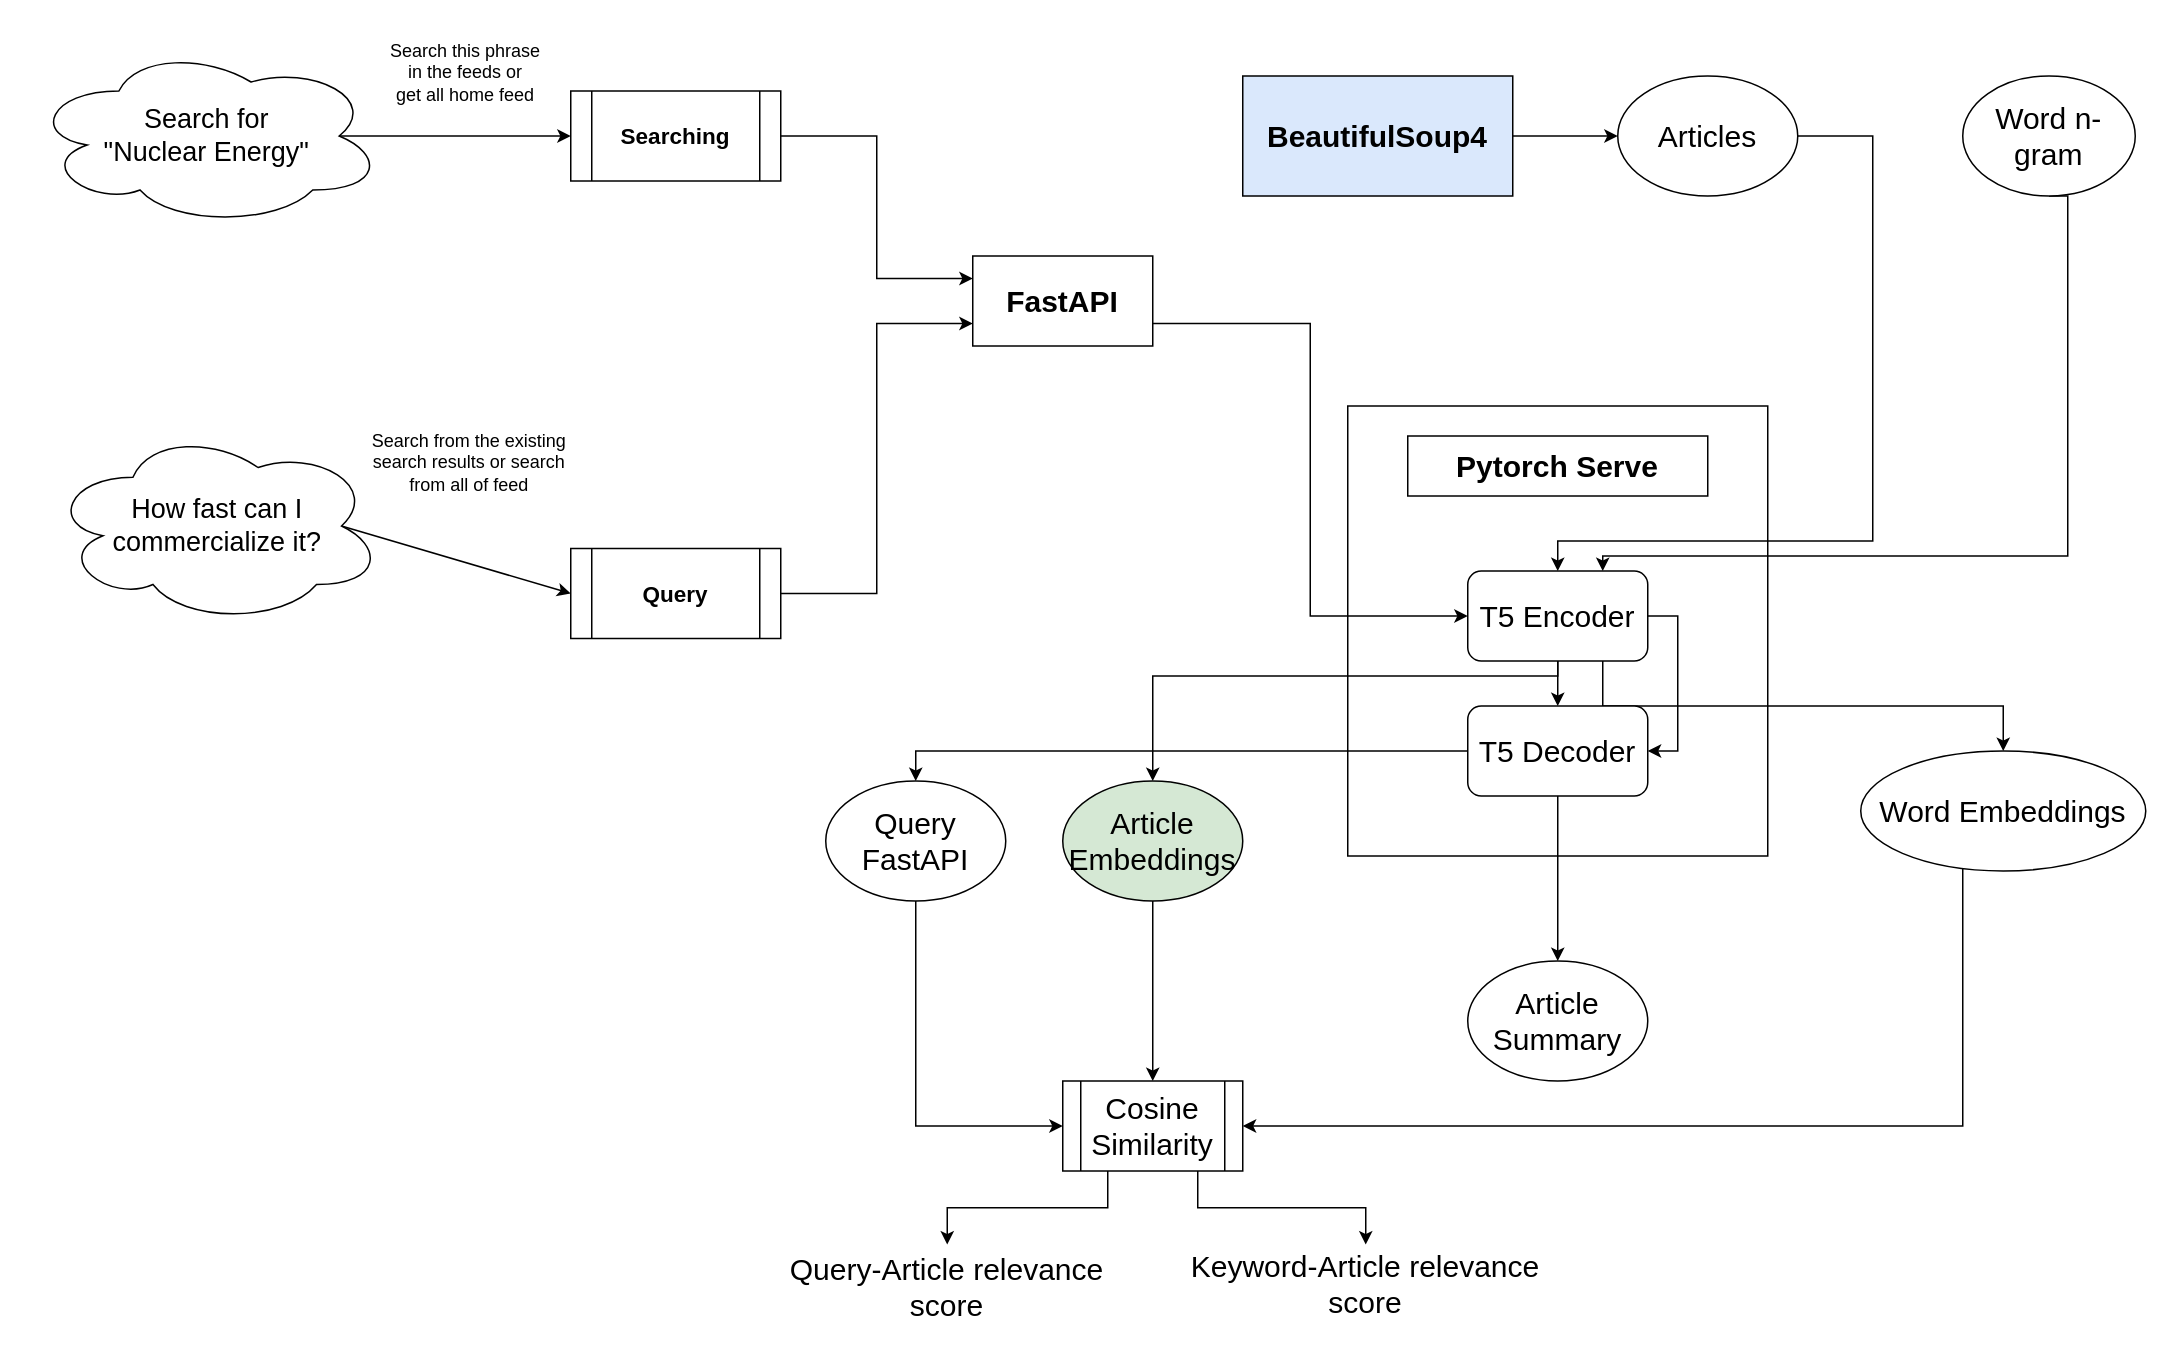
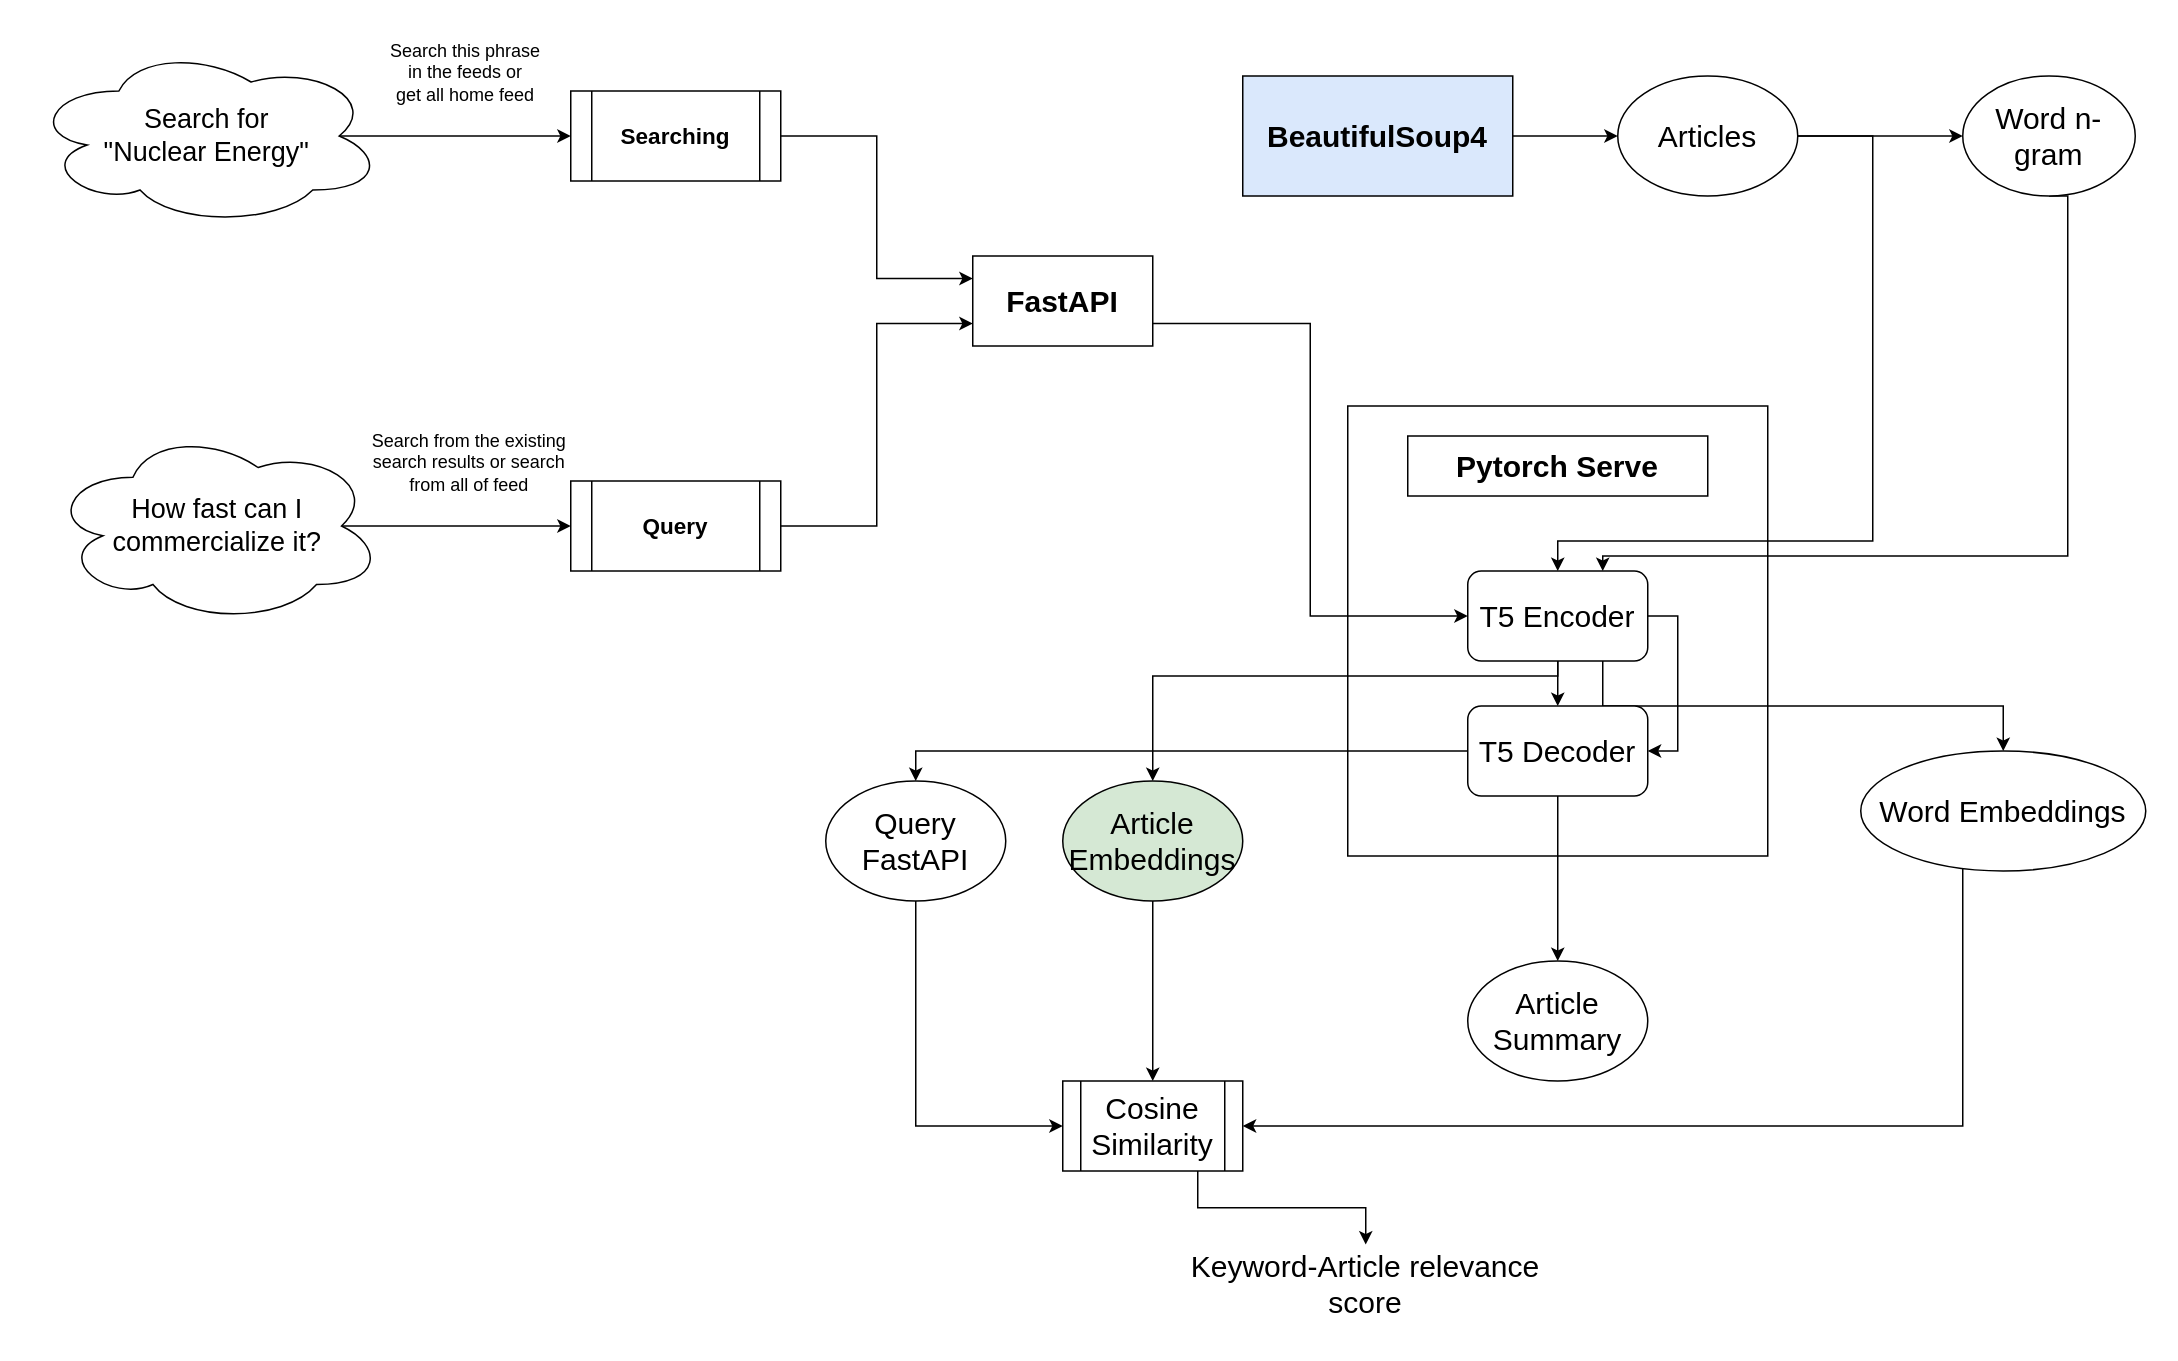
edge "Articles" -> "Word n-gram": added
node "Query": moved (676, 593) -> (676, 526)
edge "Cosine Similarity" -> "Query-Article relevance score": removed
node "Query-Article relevance score": removed
